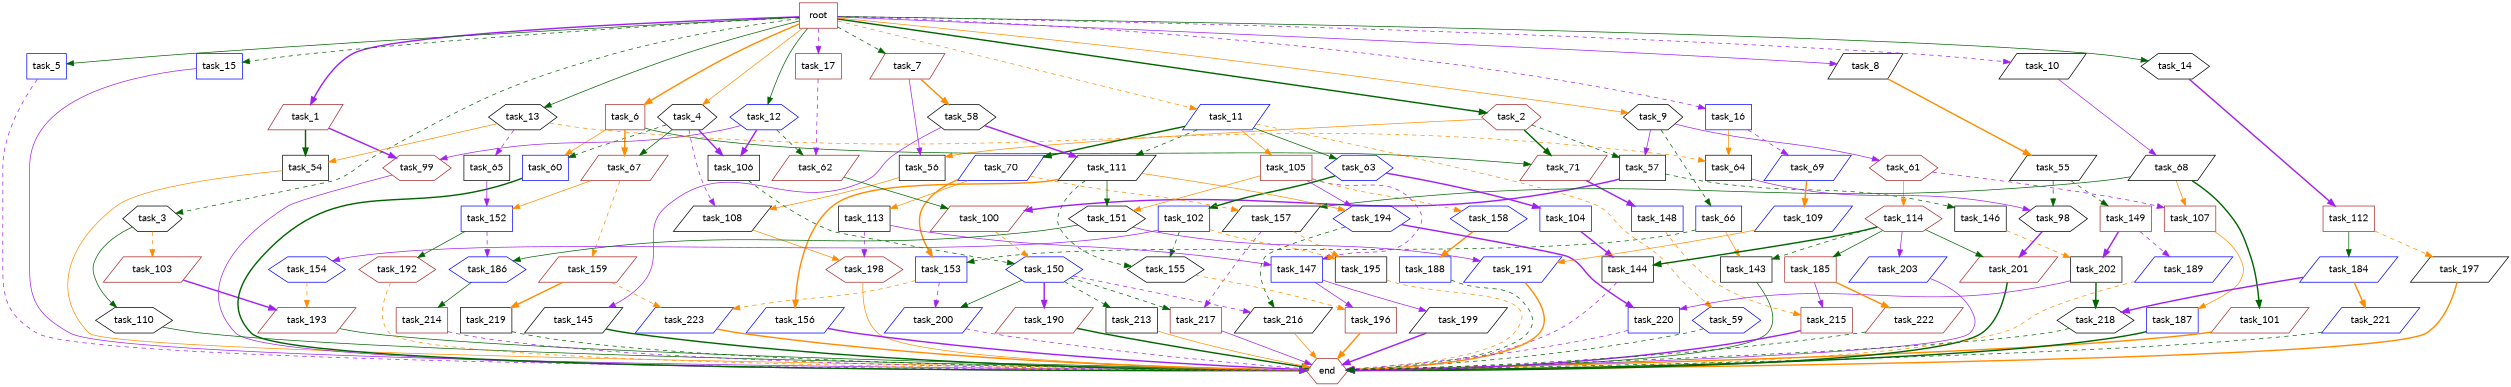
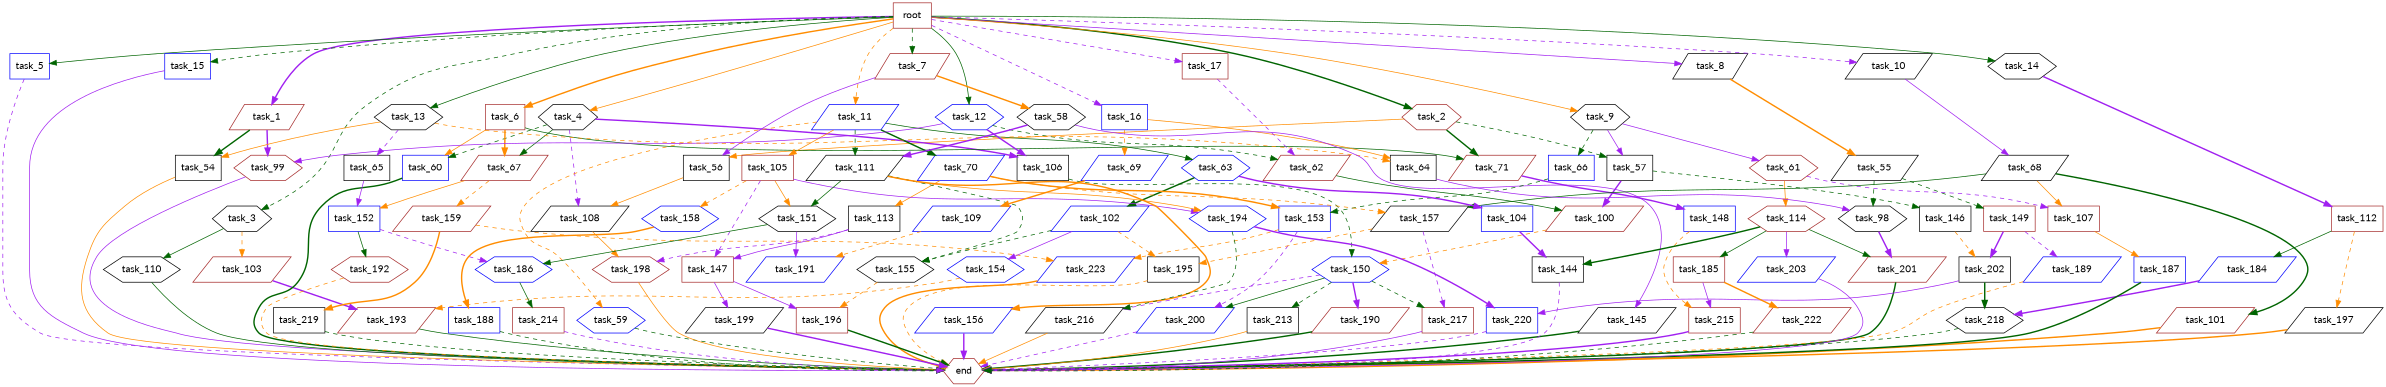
edge "task_16" -> "task_69": color purple -> darkorange
node "task_102": shape box -> parallelogram
edge "task_109" -> "task_191": style solid -> dashed
node "task_147": color blue -> brown
node "task_143": removed
node "task_221": removed
edge "task_196" -> "end": color darkorange -> darkgreen
edge "task_191" -> "end": removed
